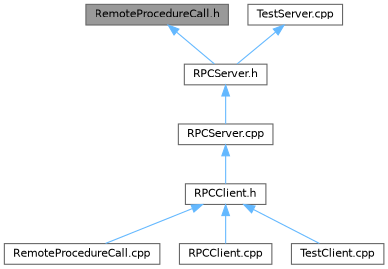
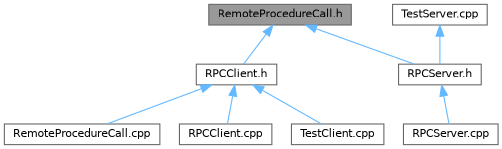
edge "RPCClient.h" -> "RPCServer.cpp": now "RPCClient.h" -> "RemoteProcedureCall.h"
